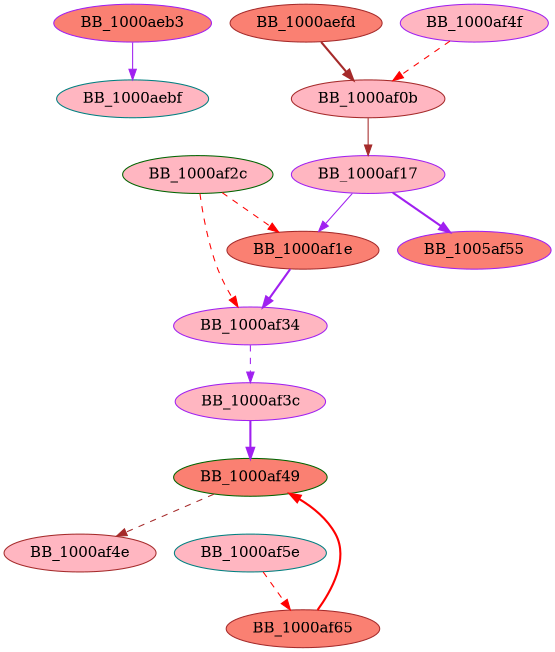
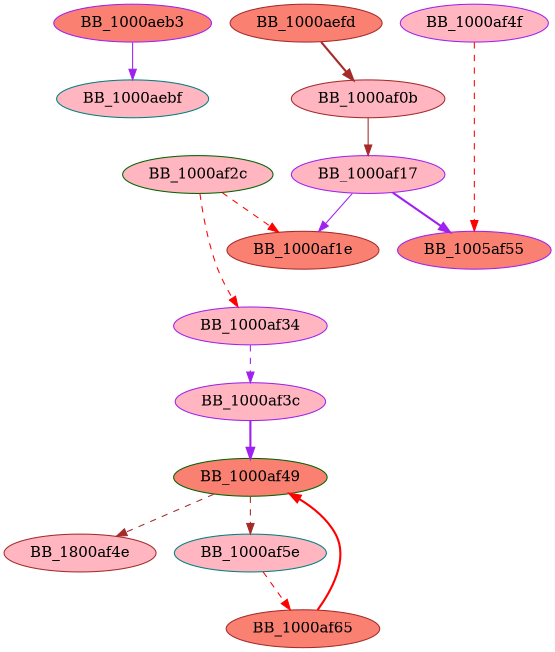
edge "BB_1000af4f" -> "BB_1000af0b": now "BB_1000af4f" -> "BB_1005af55"
edge "BB_1000af1e" -> "BB_1000af34": removed
edge "BB_1000af49" -> "BB_1000af5e": added
node "BB_1000af4e": label "BB_1000af4e" -> "BB_1800af4e"
